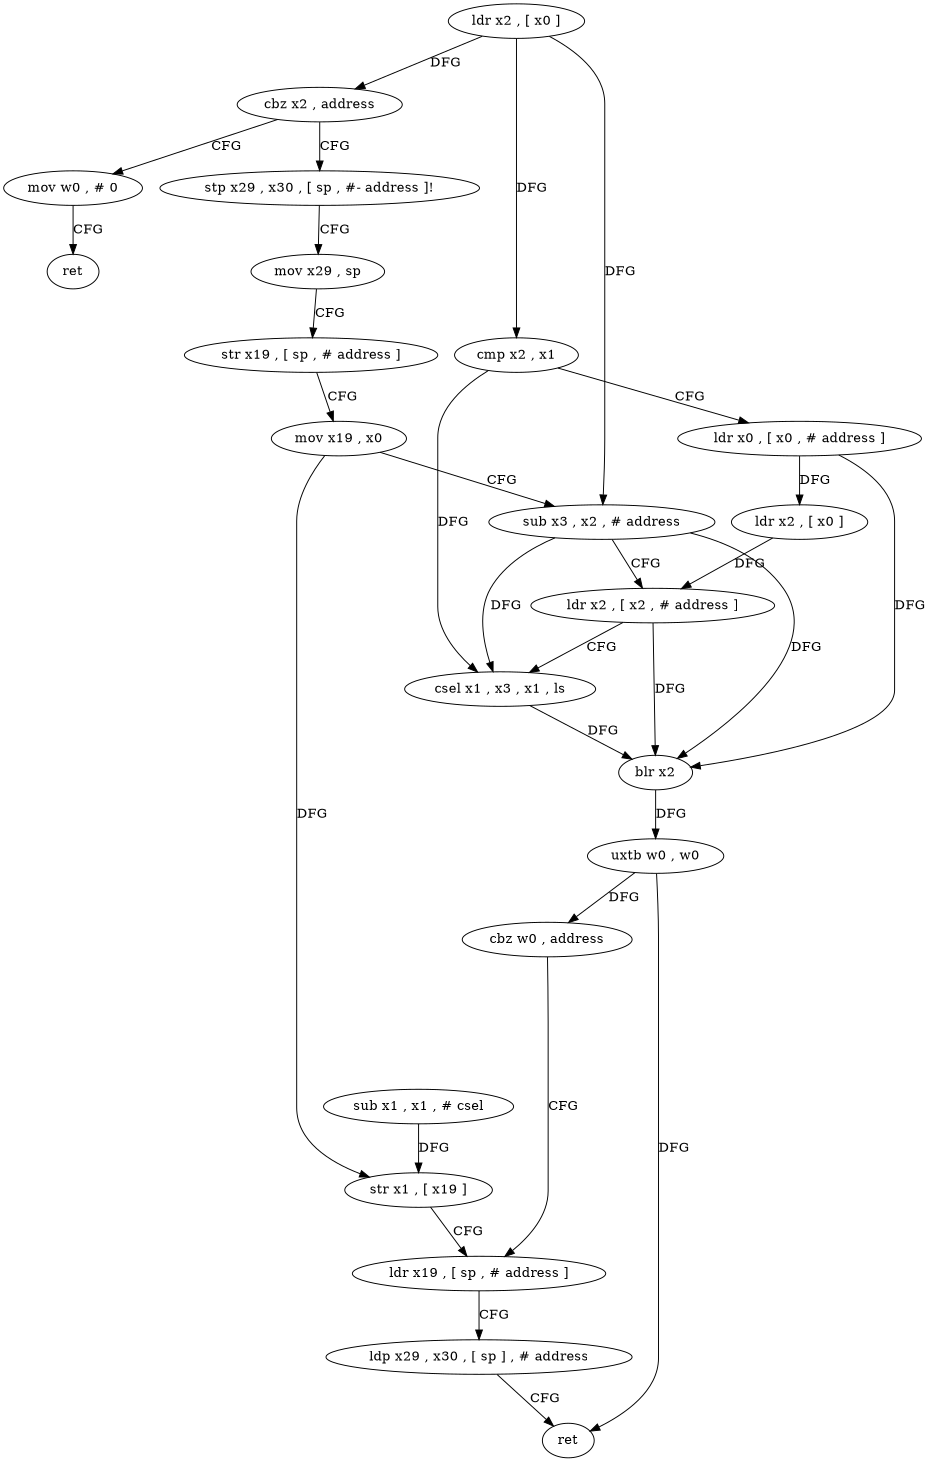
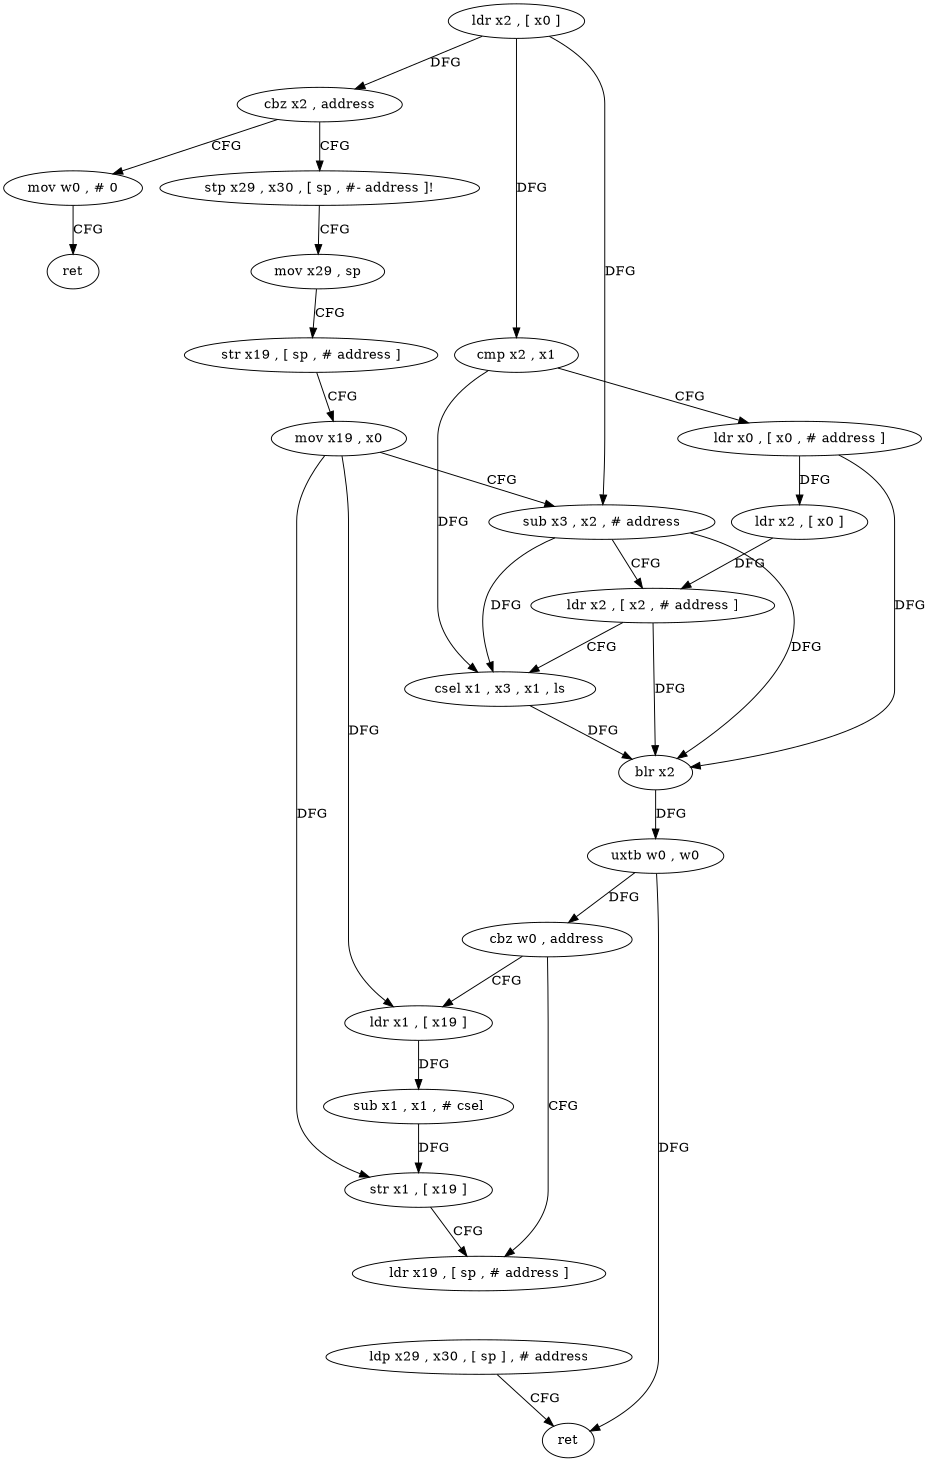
node "ldr x1 , [ x19 ]": added
edge "ldr x19 , [ sp , # address ]" -> "ldp x29 , x30 , [ sp ] , # address": removed, label "CFG"
